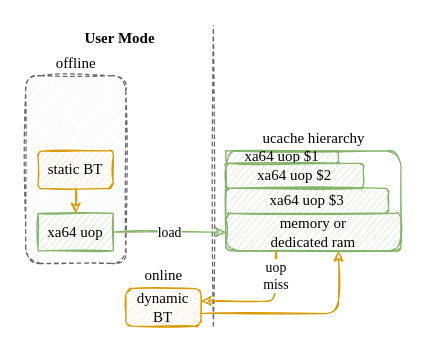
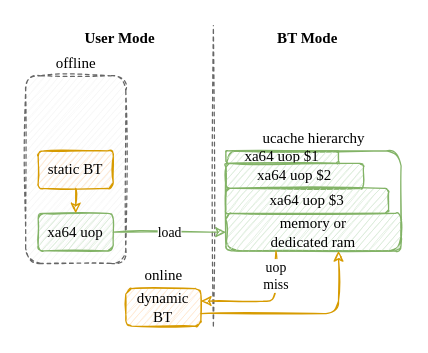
node "BT Mode": added
node "xa64 uop": shape rectangle -> rounded rectangle
